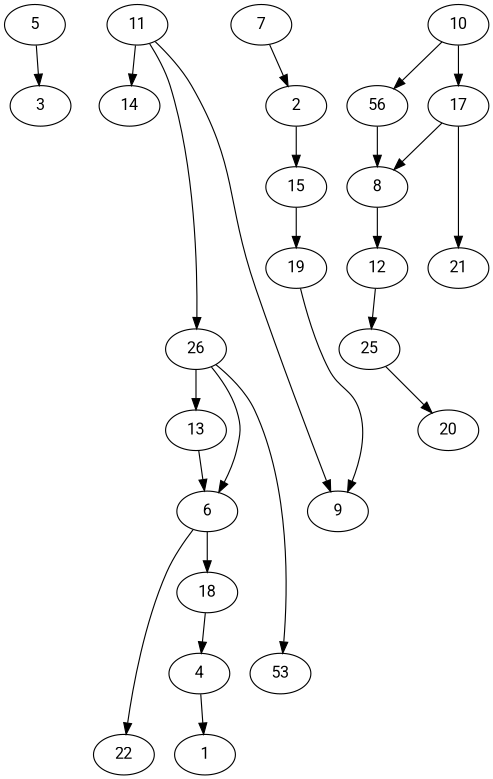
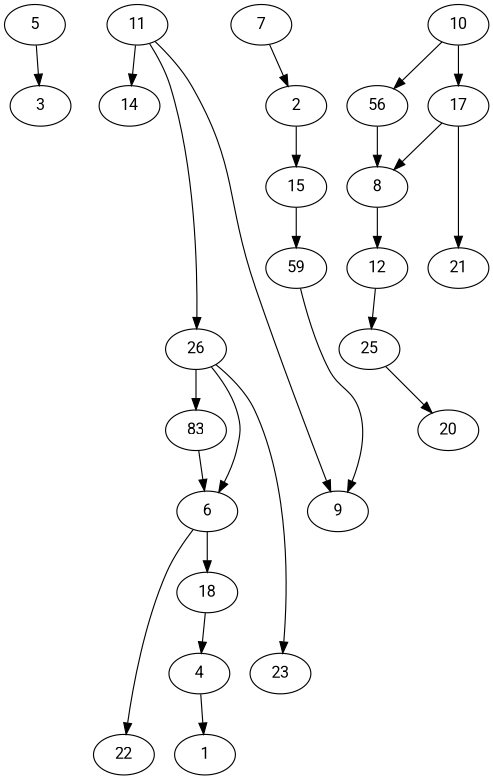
node "19": label "19" -> "59"
node "13": label "13" -> "83"
node "53": label "53" -> "23"
